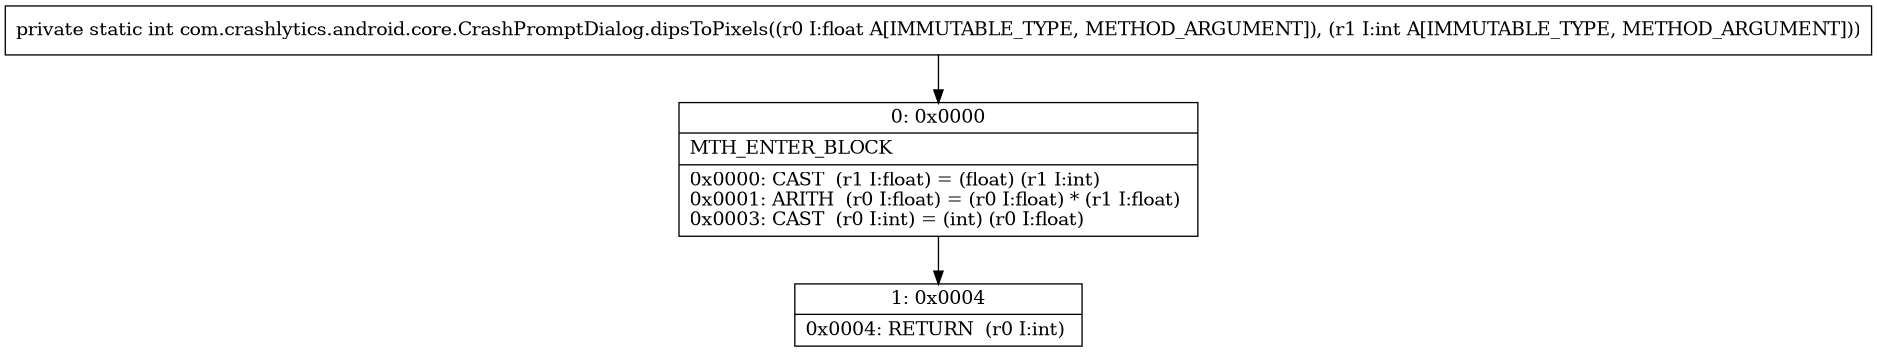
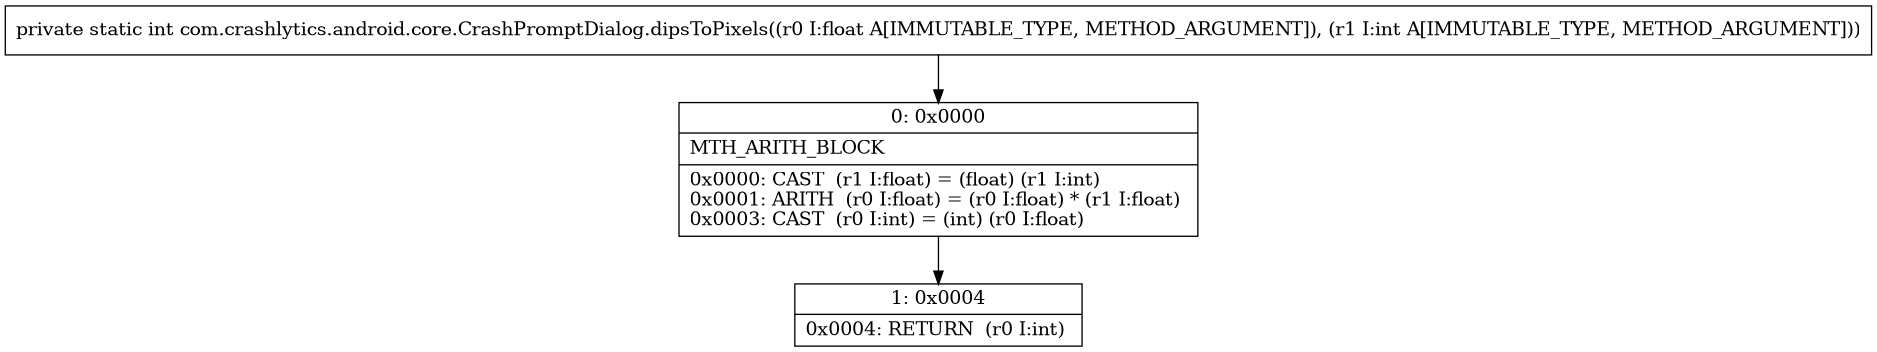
node "0: 0x0000": text "MTH_ENTER_BLOCK" -> "MTH_ARITH_BLOCK"
